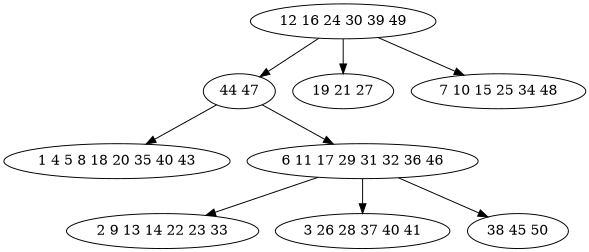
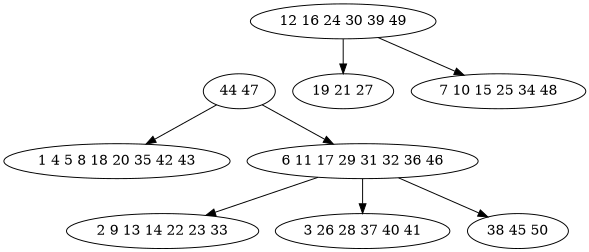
edge "12 16 24 30 39 49" -> "44 47": removed
node "1 4 5 8 18 20 35 40 43": label "1 4 5 8 18 20 35 40 43" -> "1 4 5 8 18 20 35 42 43"
